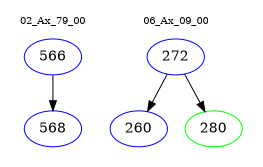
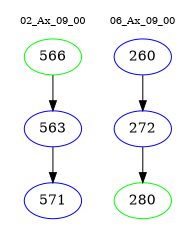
cluster "02_Ax_79_00": label "02_Ax_79_00" -> "02_Ax_09_00"
node "566": color blue -> green
edge "272" -> "260": reversed
node "568": label "568" -> "563"
node "571": added
